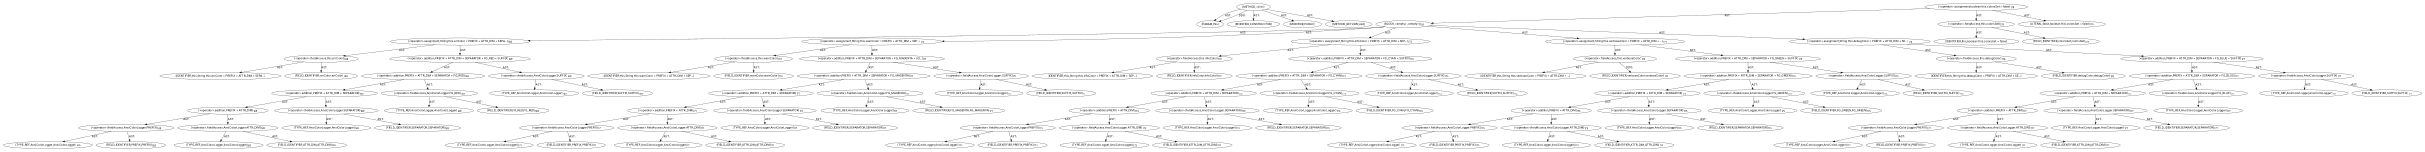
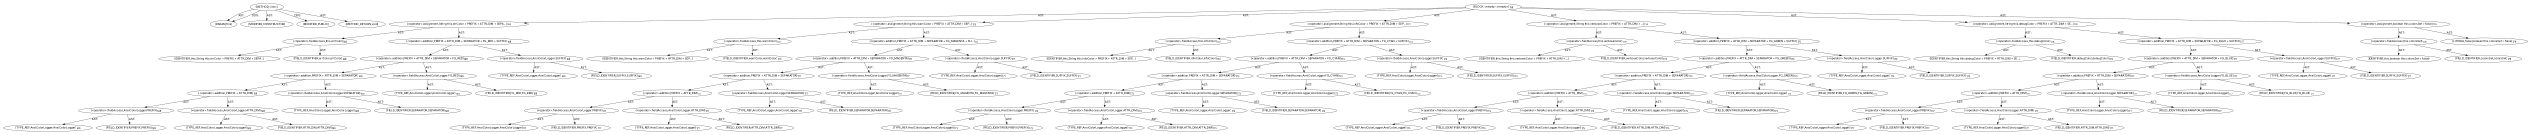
edge "(METHOD,<init>)" -> "(MODIFIER,PUBLIC)": label "AST: " -> "DDG: "
edge "(<operator>.assignment,boolean this.colorsSet = false)" -> "(BLOCK,<empty>,<empty>)": reversed
edge "(<operator>.fieldAccess,this.verboseColor)" -> "(FIELD_IDENTIFIER,verboseColor,verboseColor)": label "DDG: " -> "AST: "
node "(FIELD_IDENTIFIER,FG_BLUE,FG_BLUE)": added
